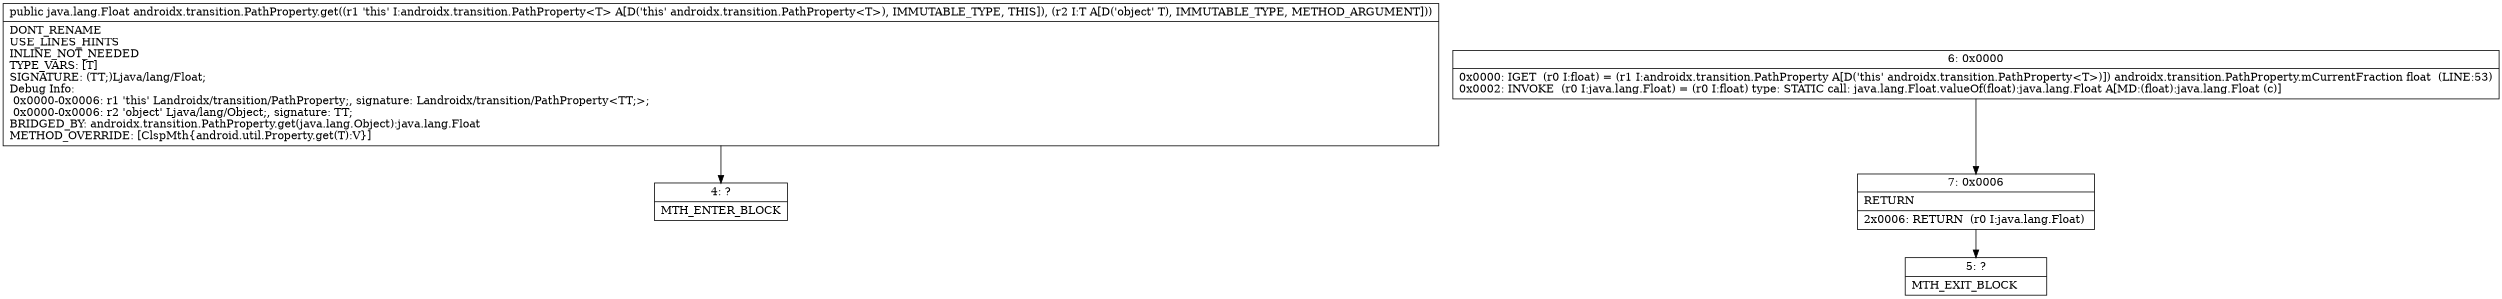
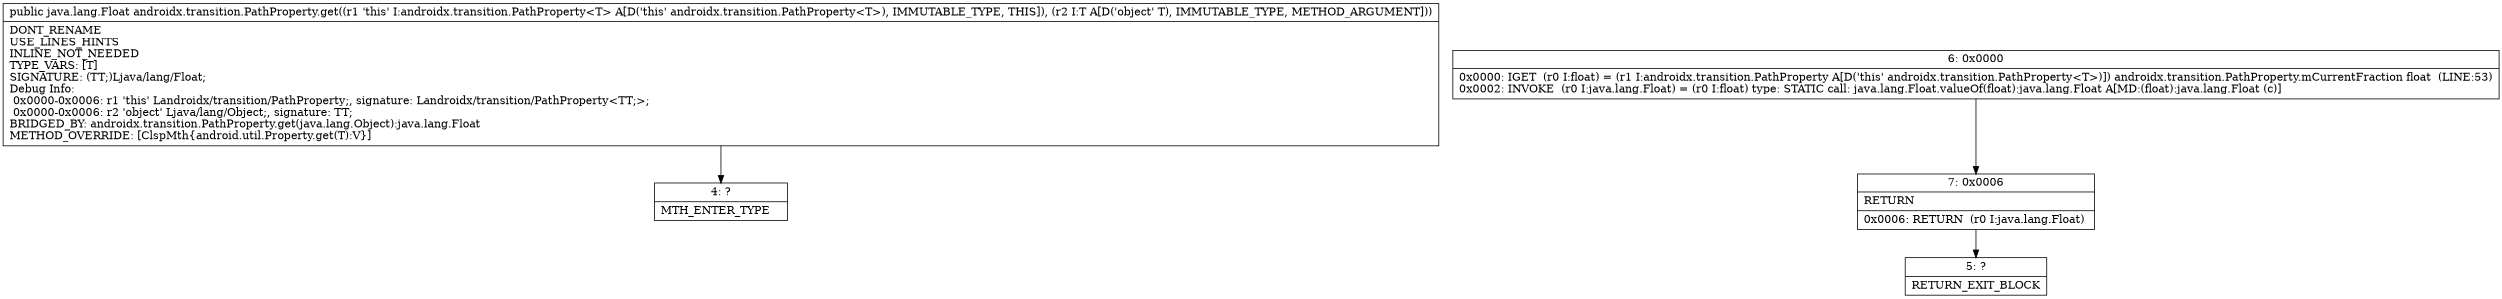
node "4: ?": text "MTH_ENTER_BLOCK" -> "MTH_ENTER_TYPE"
node "7: 0x0006": text "2x0006: RETURN  (r0 I:java.lang.Float)" -> "0x0006: RETURN  (r0 I:java.lang.Float)"
node "5: ?": text "MTH_EXIT_BLOCK" -> "RETURN_EXIT_BLOCK"
